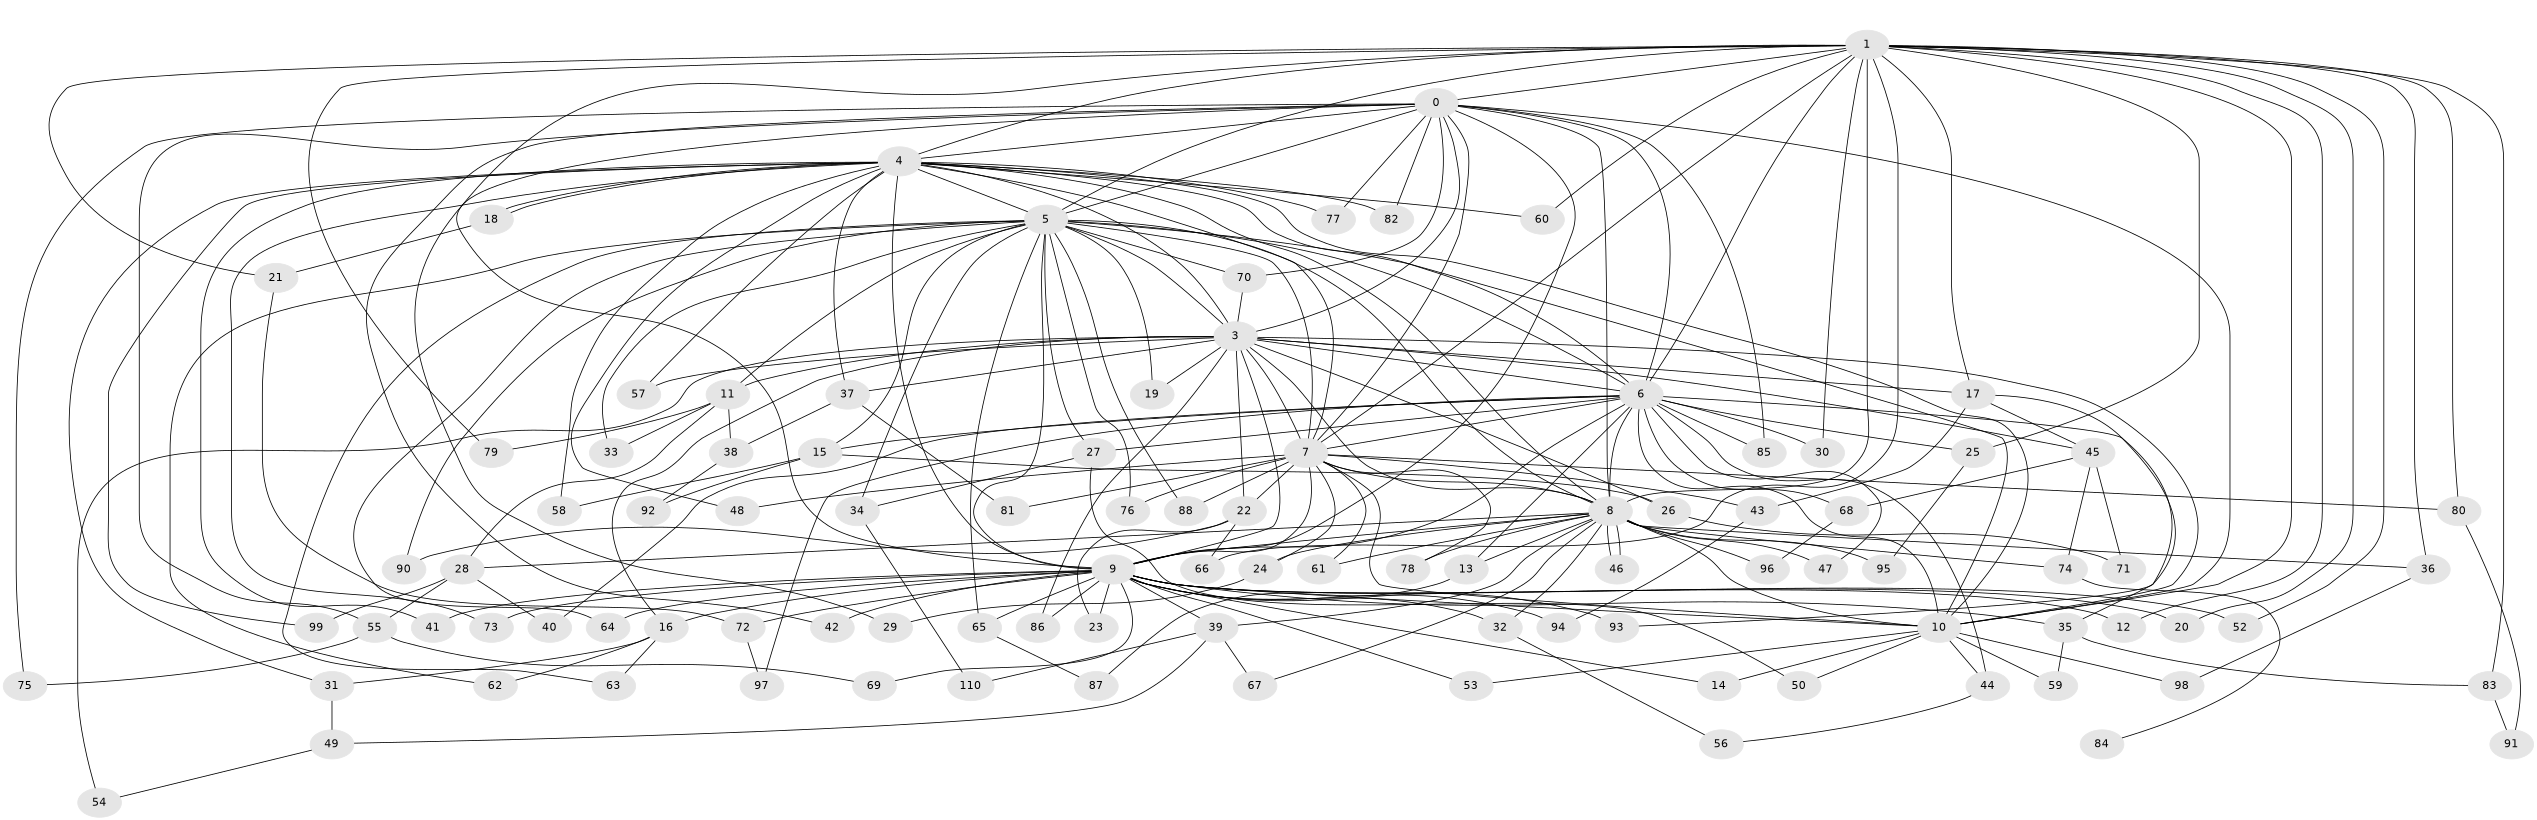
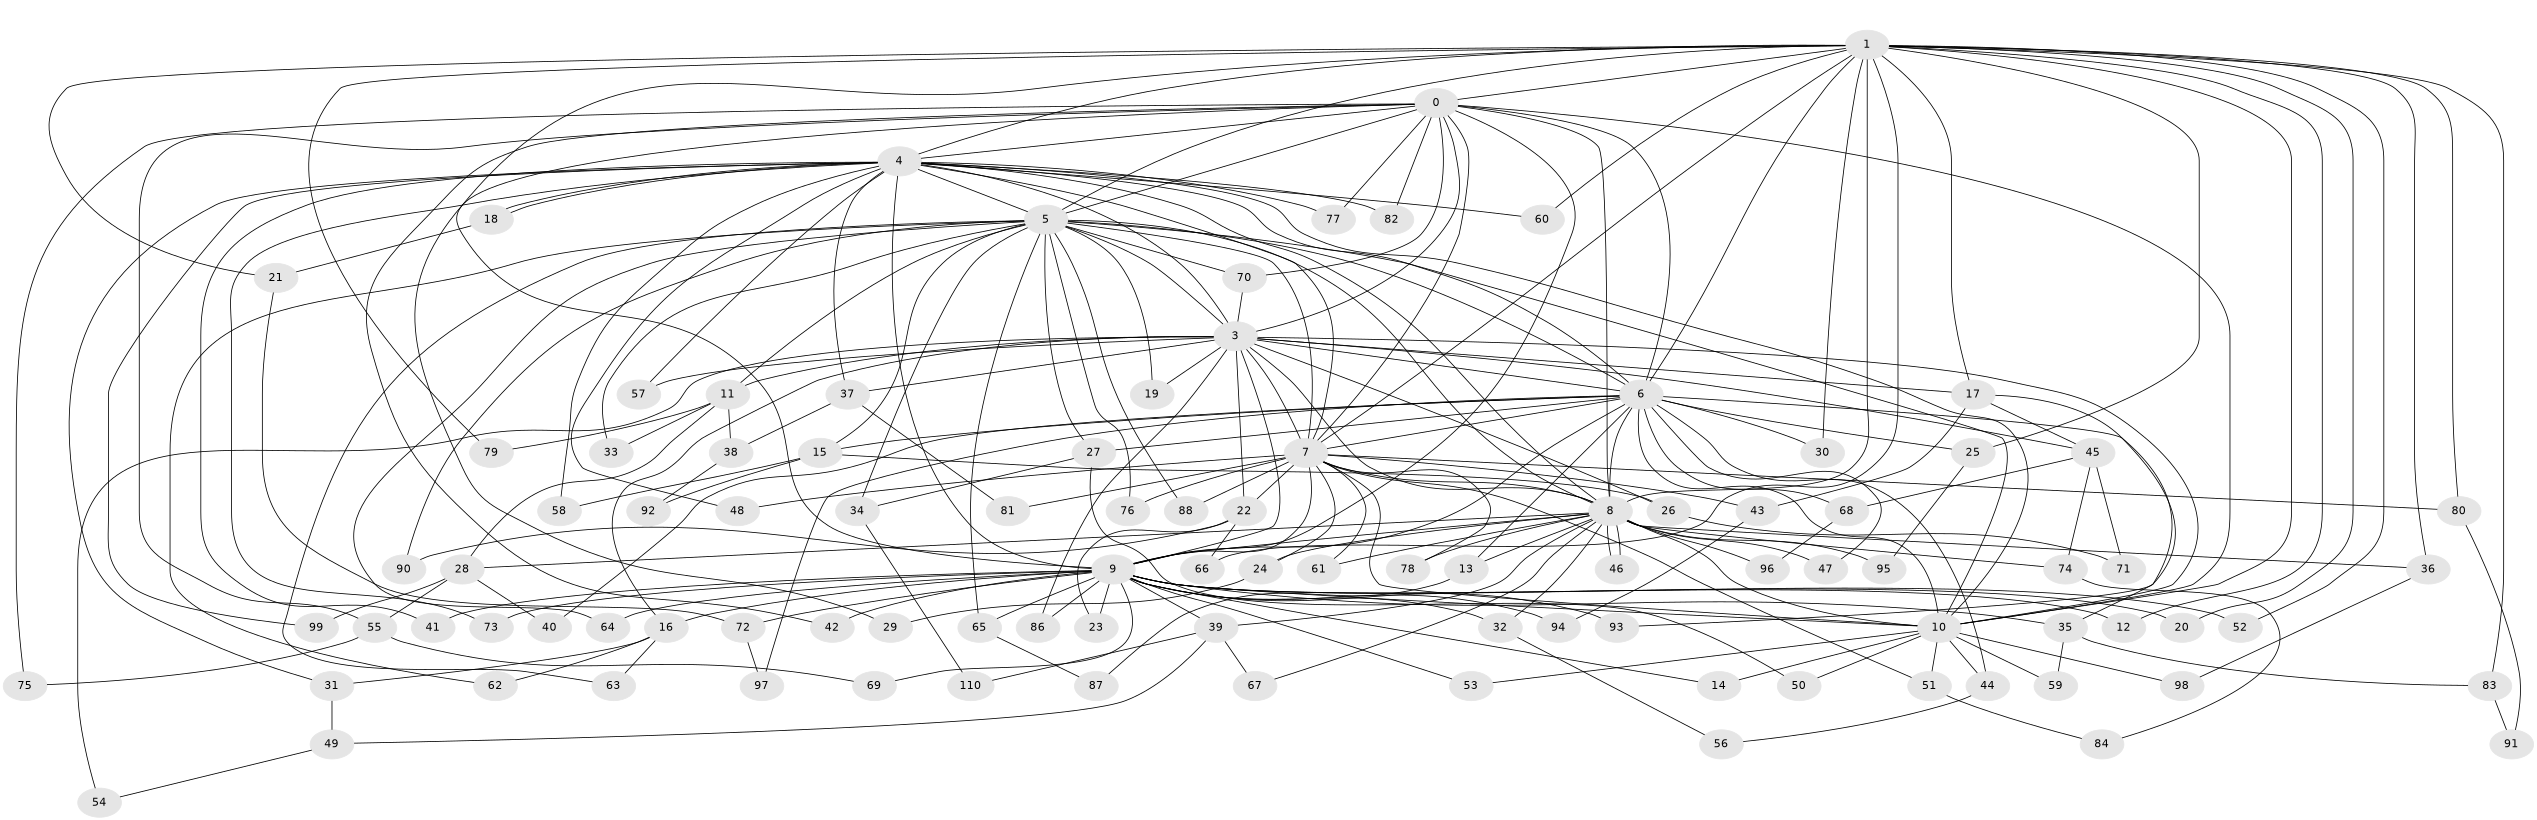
node "85": removed
edge "5" -- "9": removed
node "51": added
